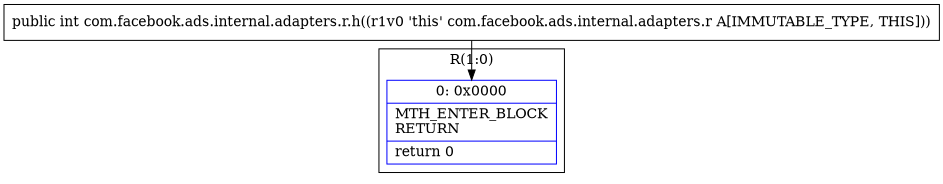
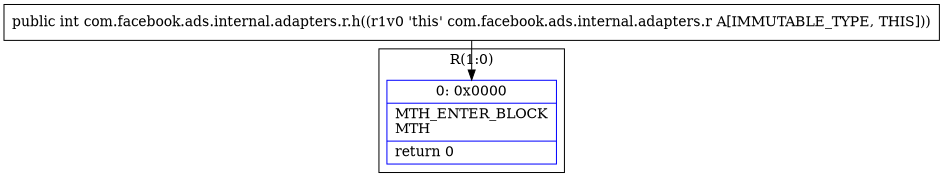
node "0: 0x0000": text "RETURN" -> "MTH"
